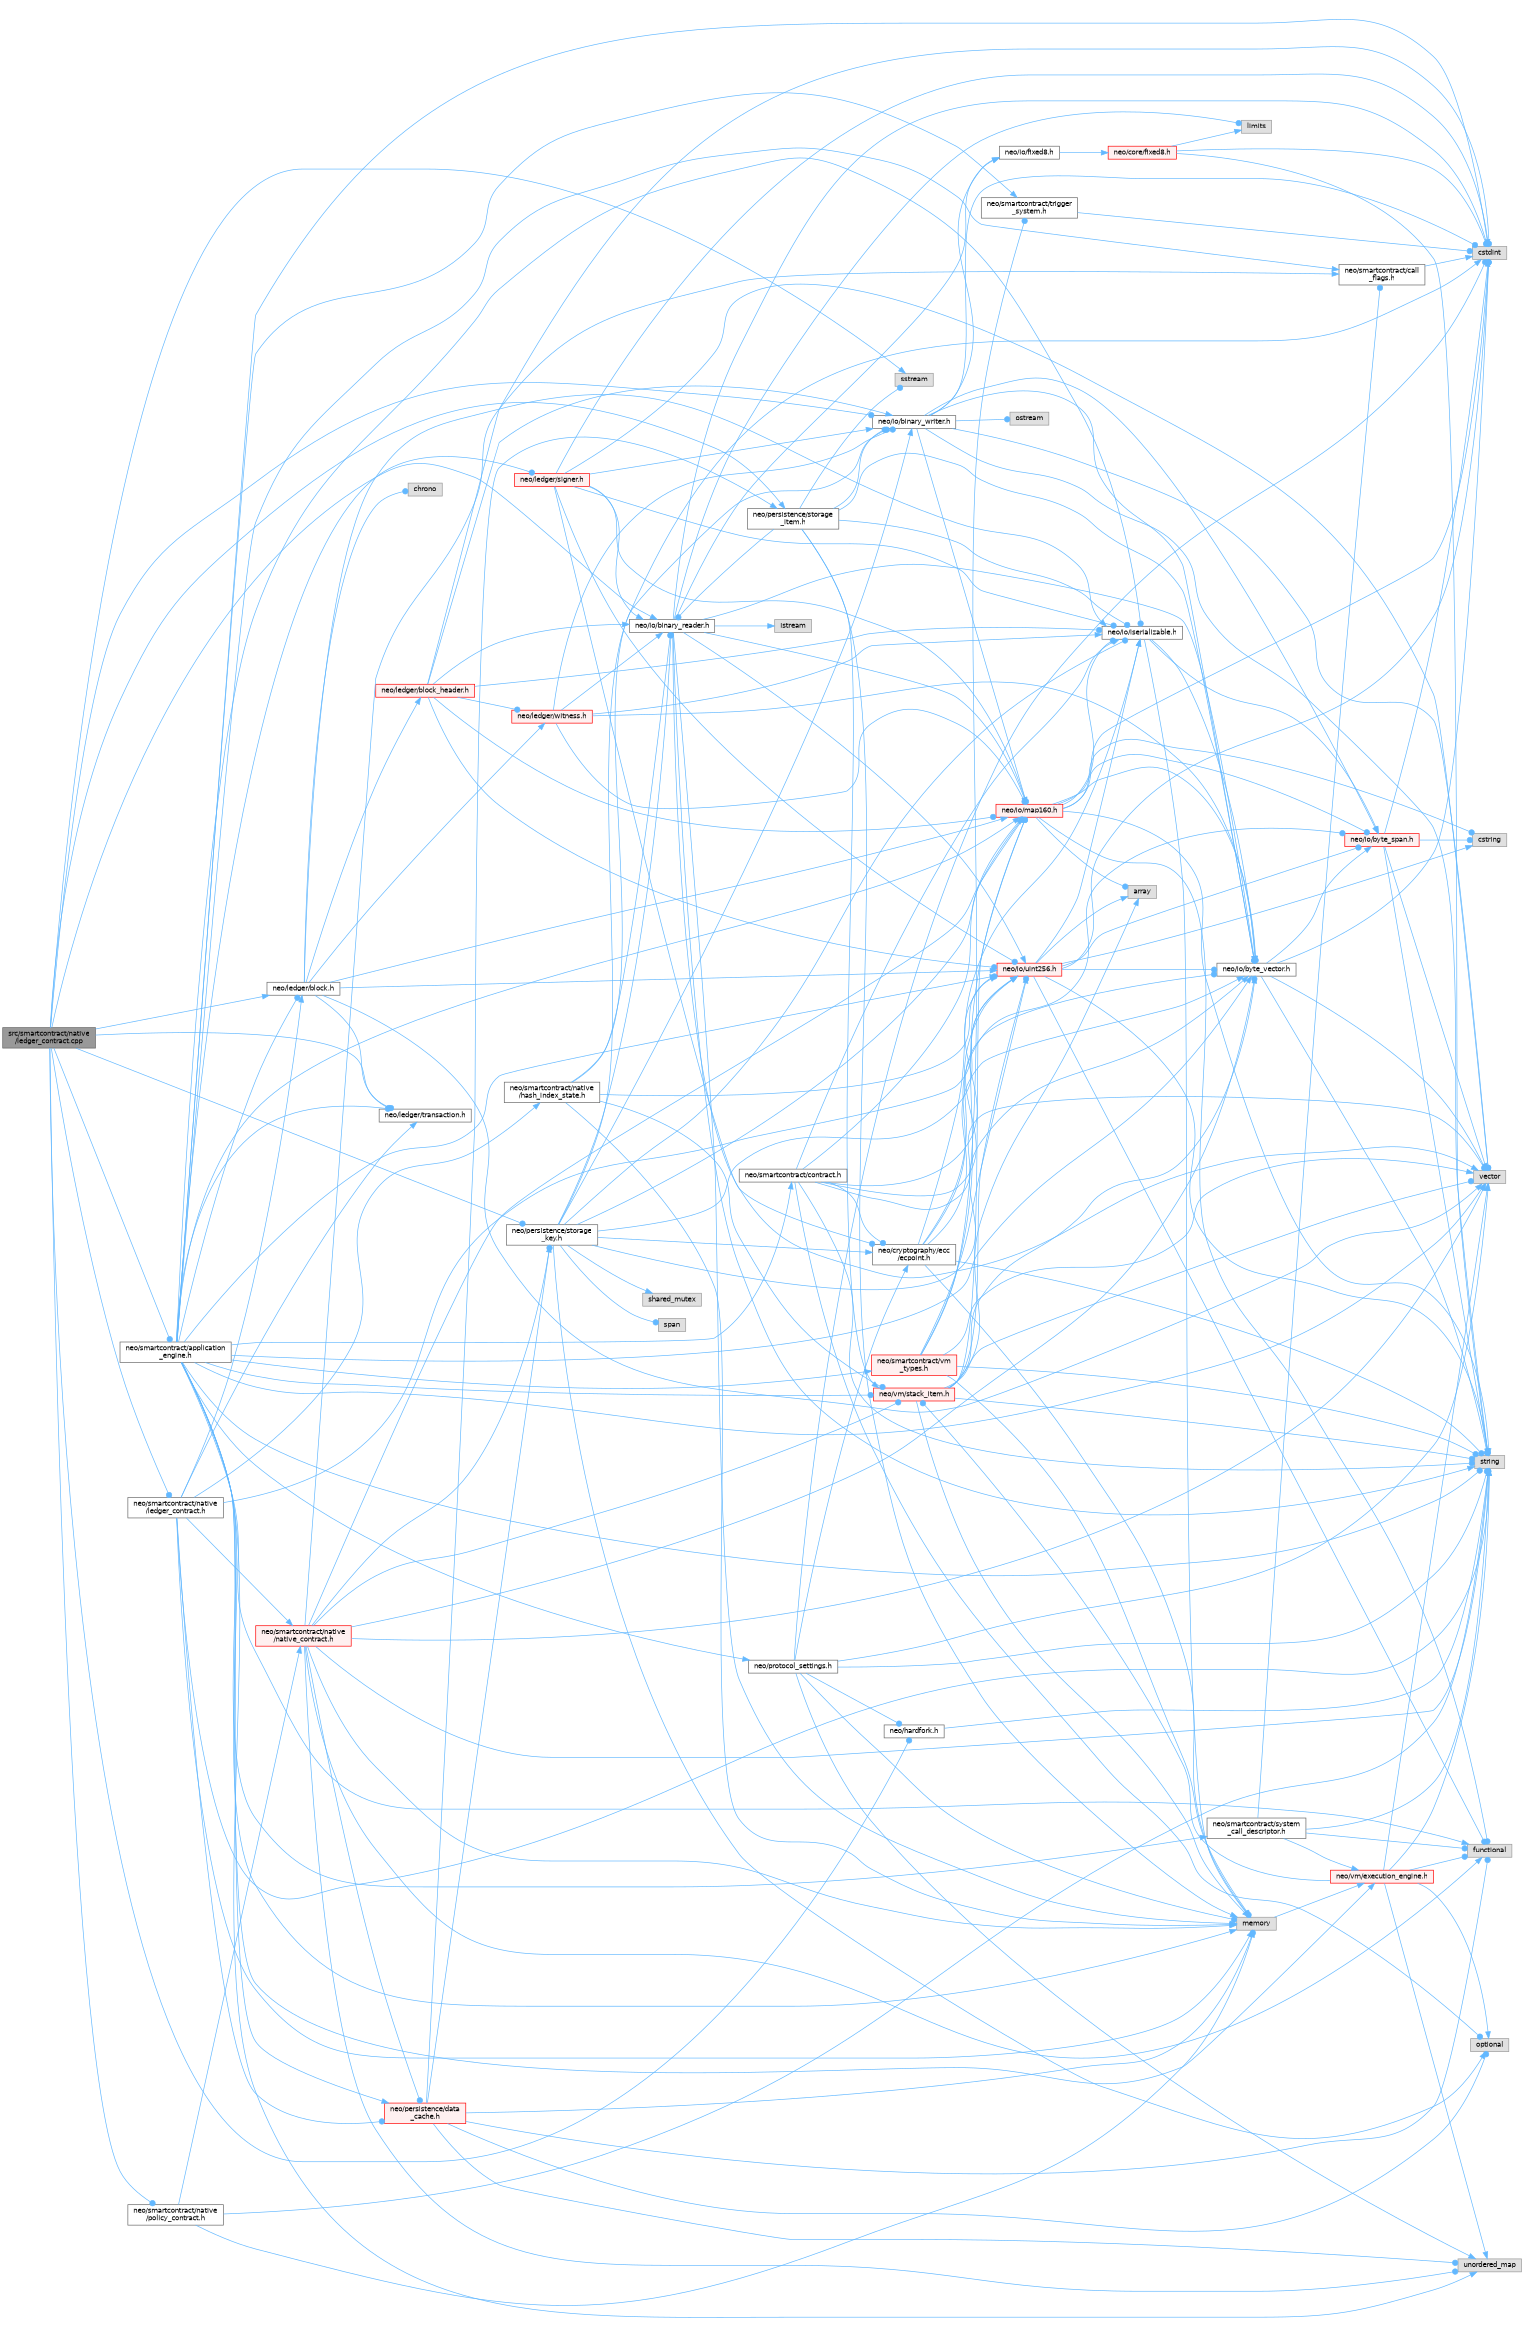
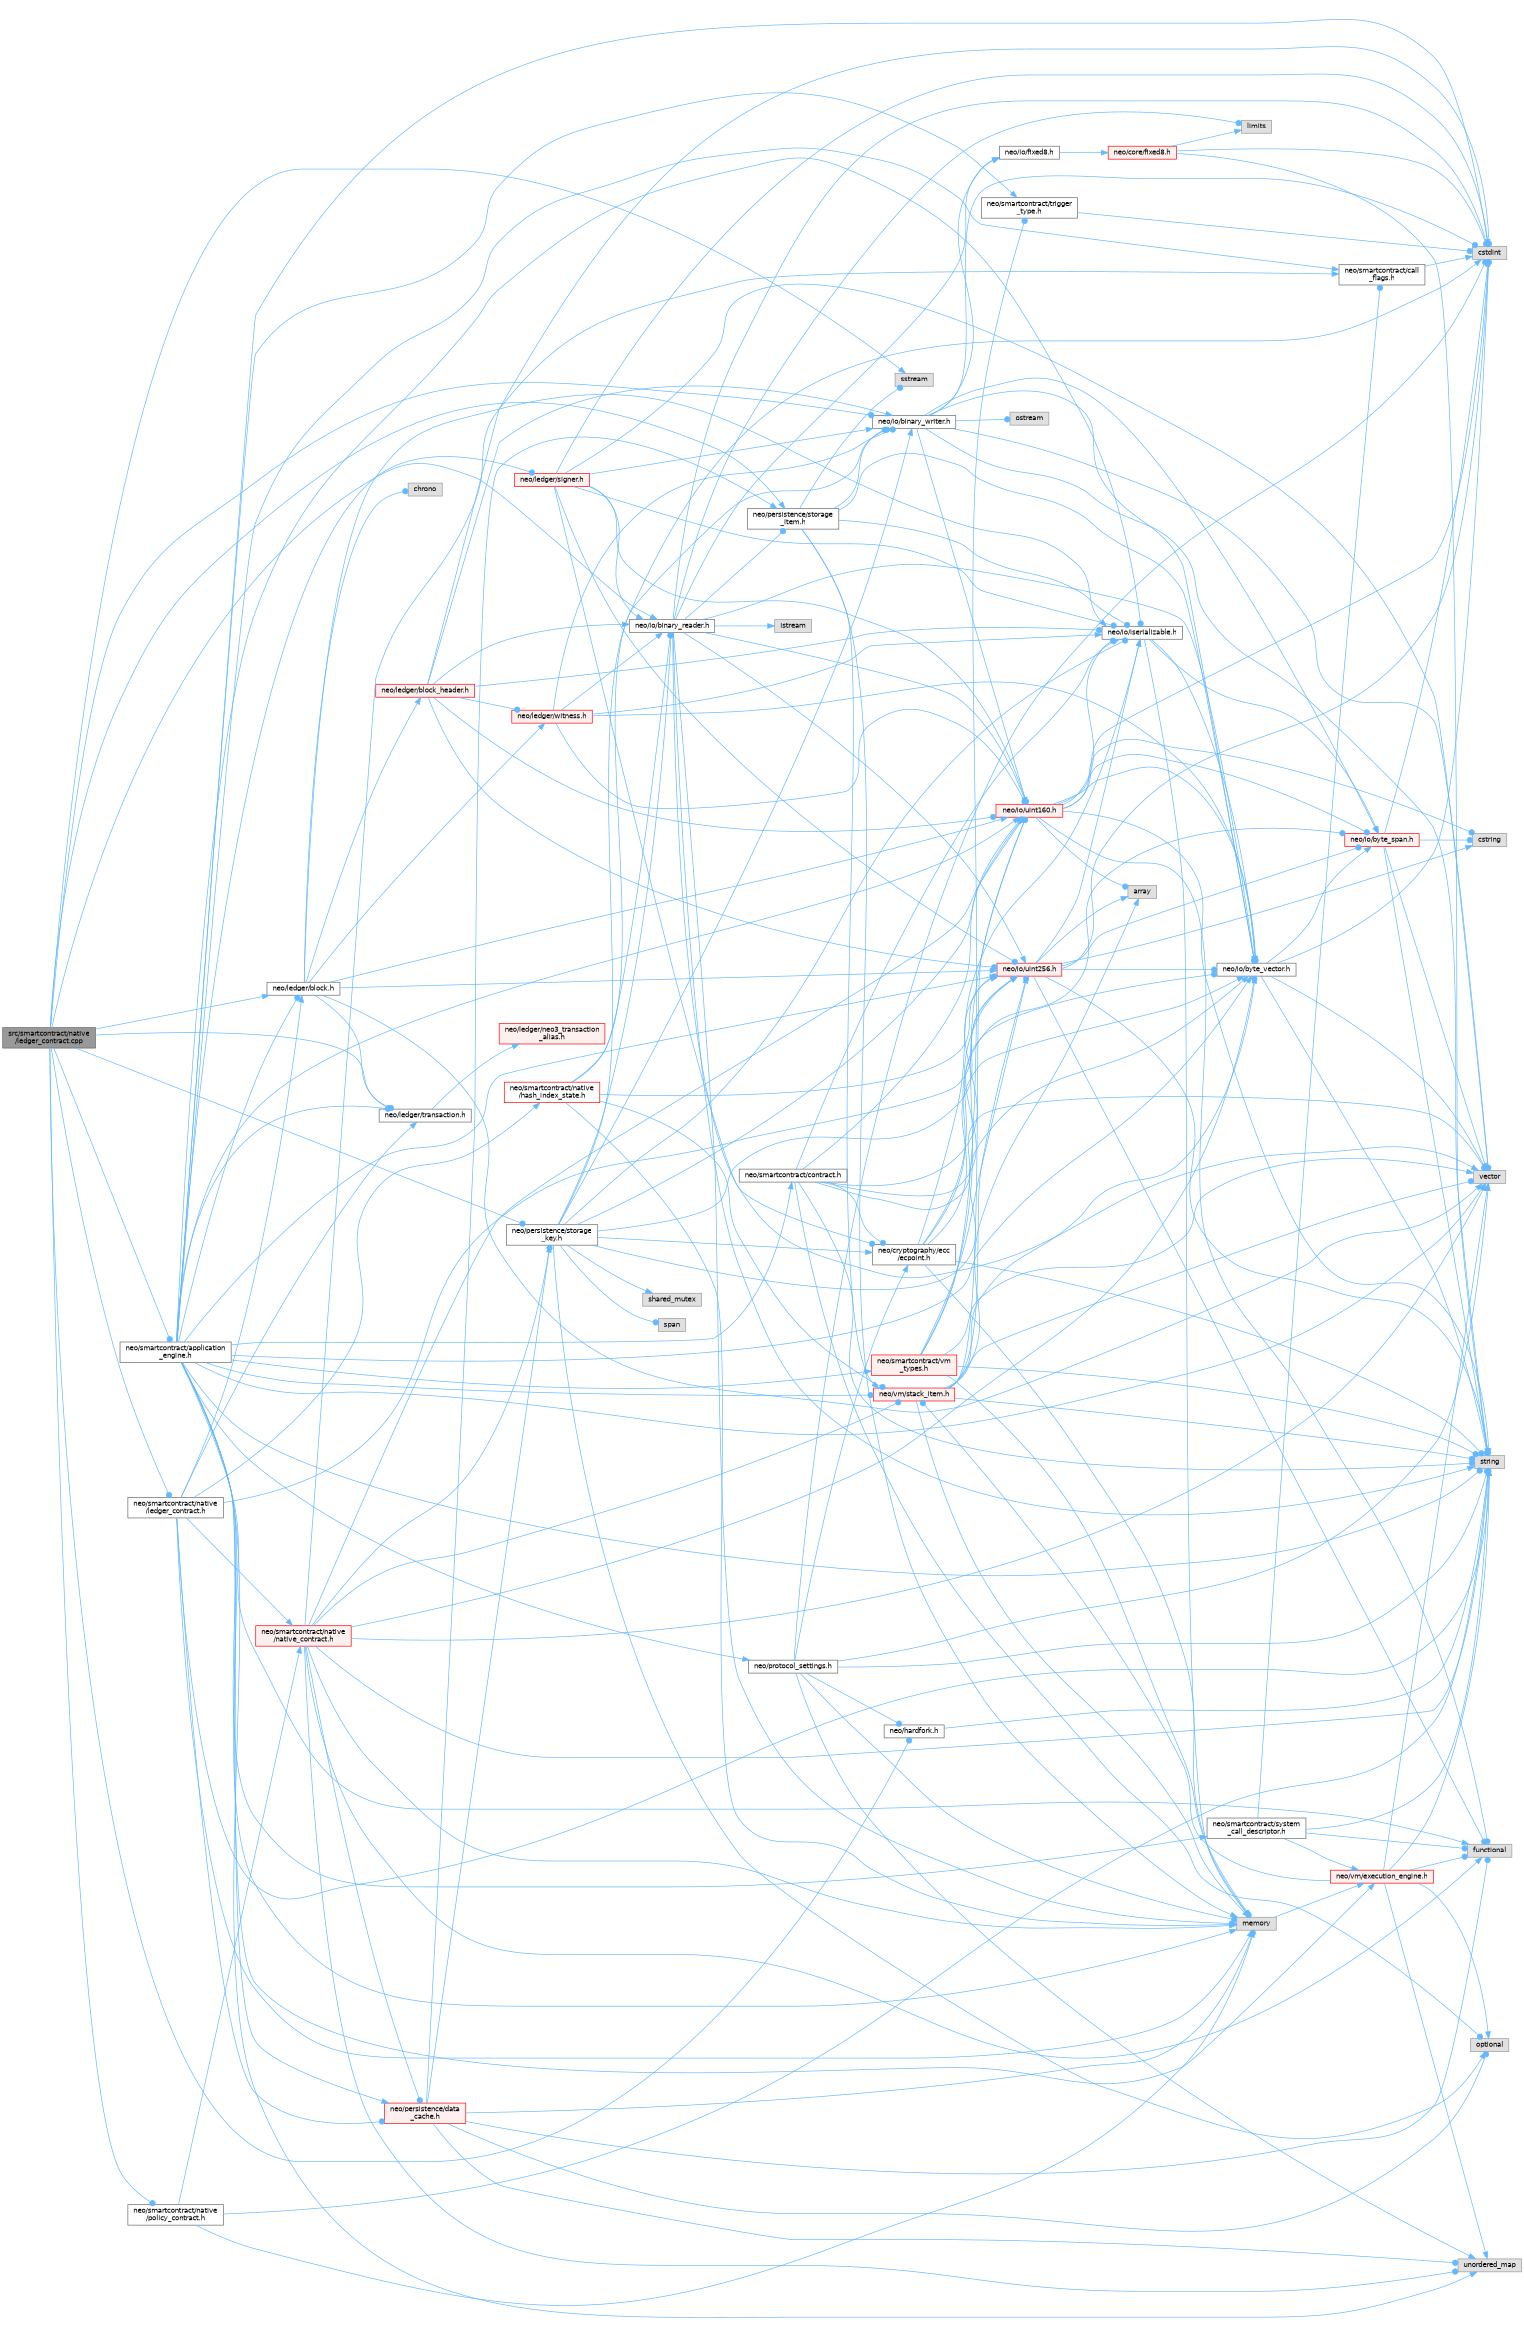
node "neo/smartcontract/trigger _system.h": label "neo/smartcontract/trigger _system.h" -> "neo/smartcontract/trigger _type.h"
edge "neo/persistence/storage _item.h" -> "neo/io/binary_reader.h": reversed
node "neo/io/map160.h": label "neo/io/map160.h" -> "neo/io/uint160.h"
node "neo/ledger/neo3_transaction _alias.h": added
node "neo/smartcontract/native /hash_index_state.h": color grey40 -> red
